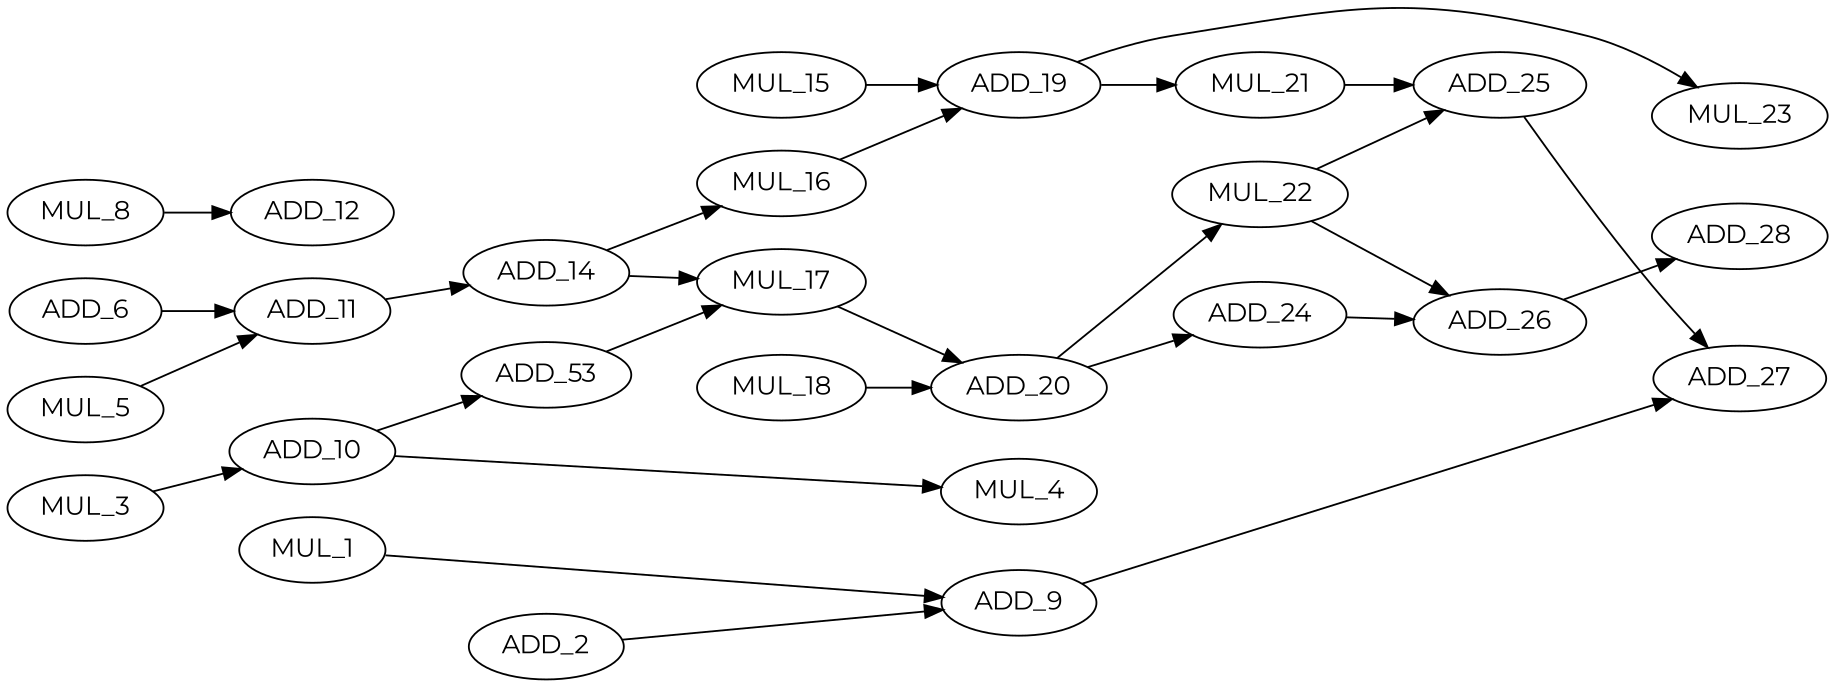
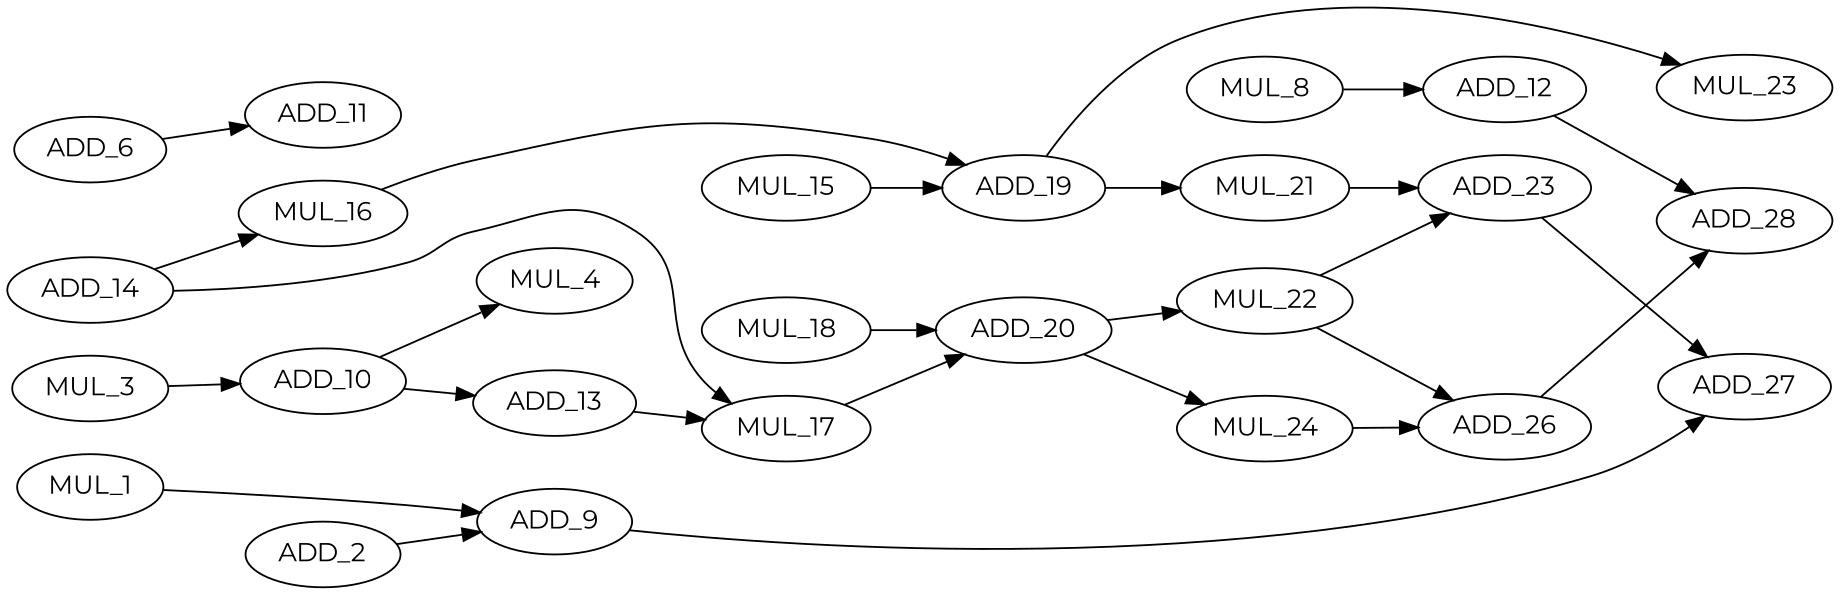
node "ADD_25": label "ADD_25" -> "ADD_23"
edge "ADD_12" -> "ADD_28": added
edge "ADD_11" -> "ADD_14": removed
node "ADD_24": label "ADD_24" -> "MUL_24"
node "ADD_53": label "ADD_53" -> "ADD_13"
node "MUL_5": removed
